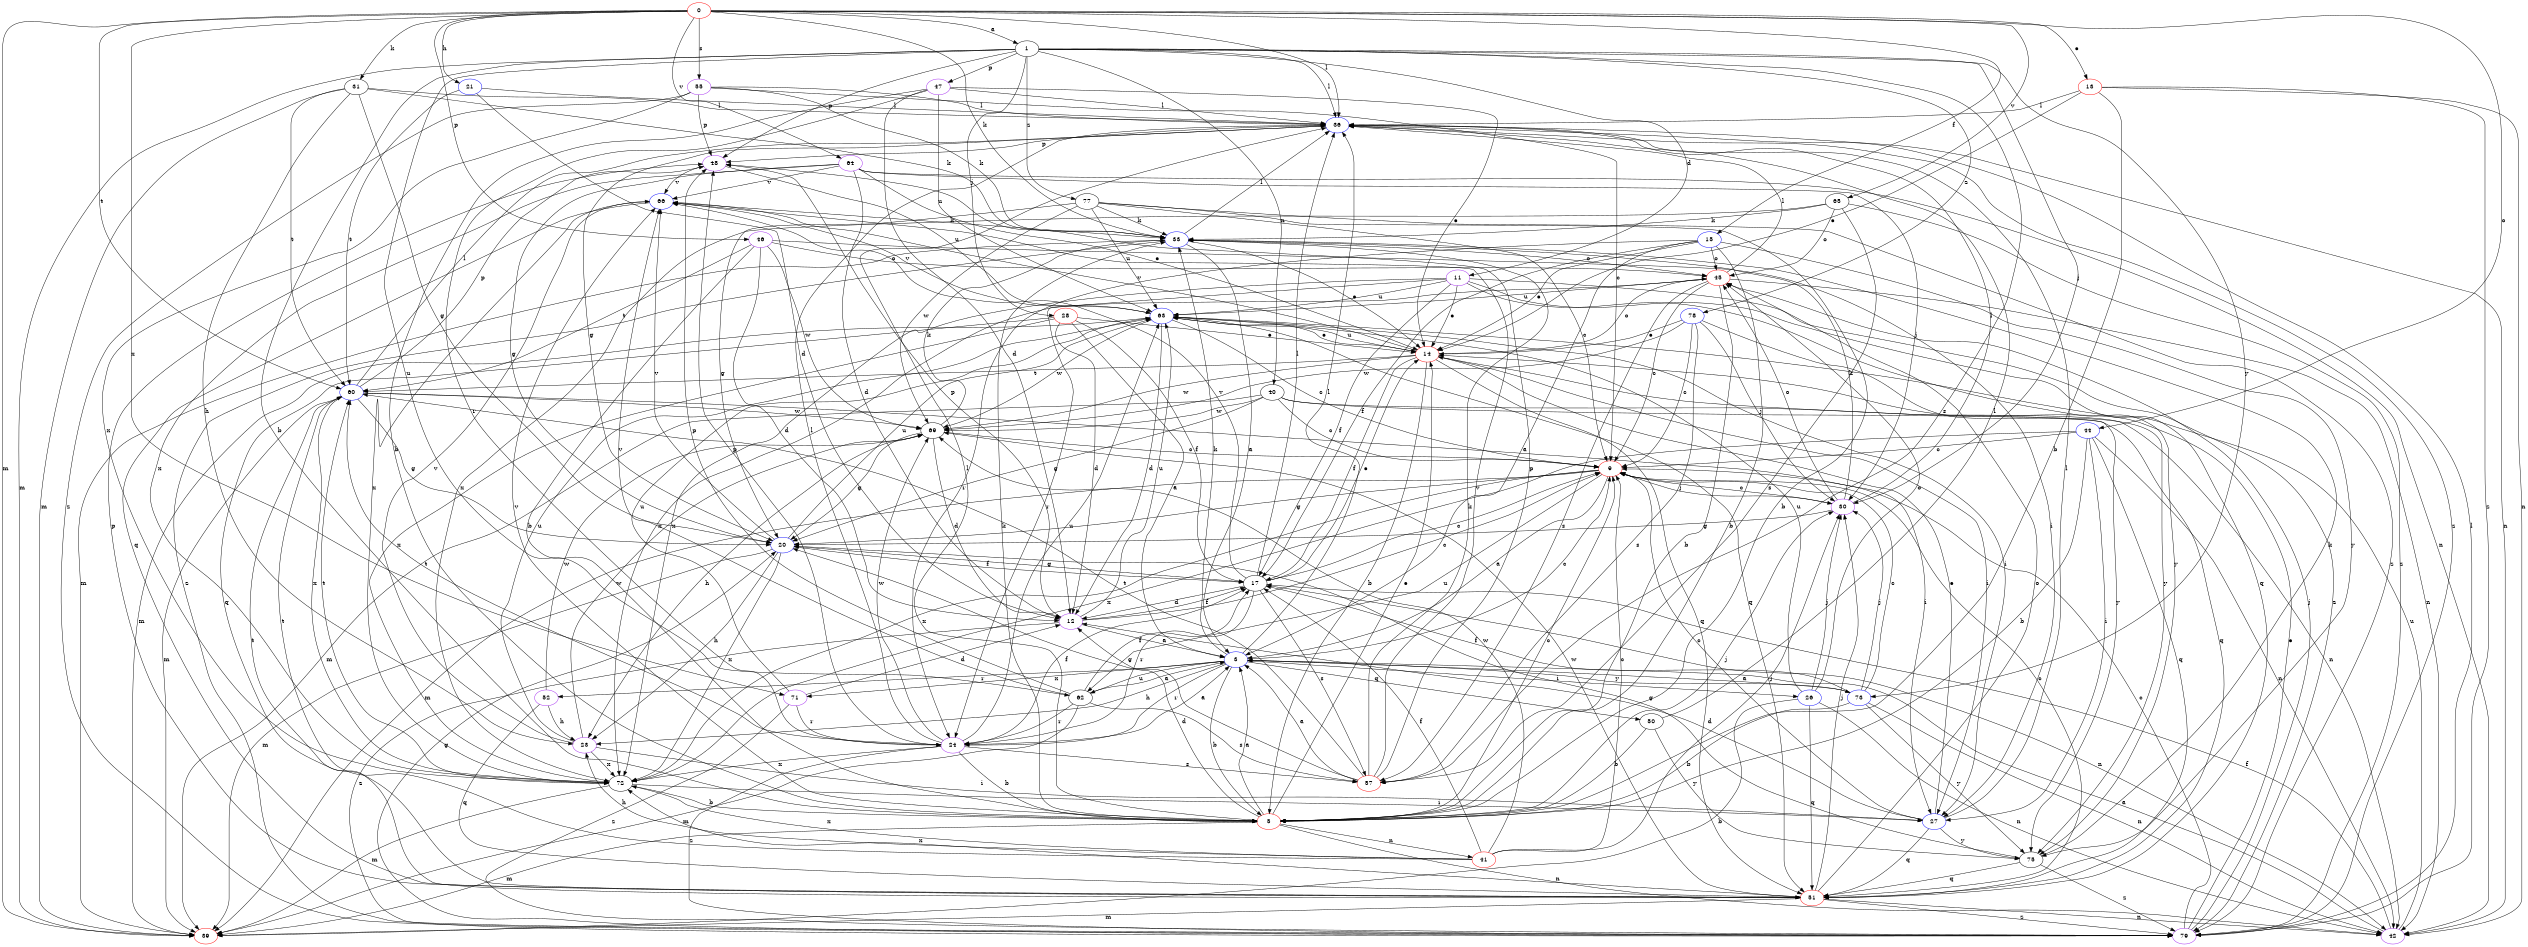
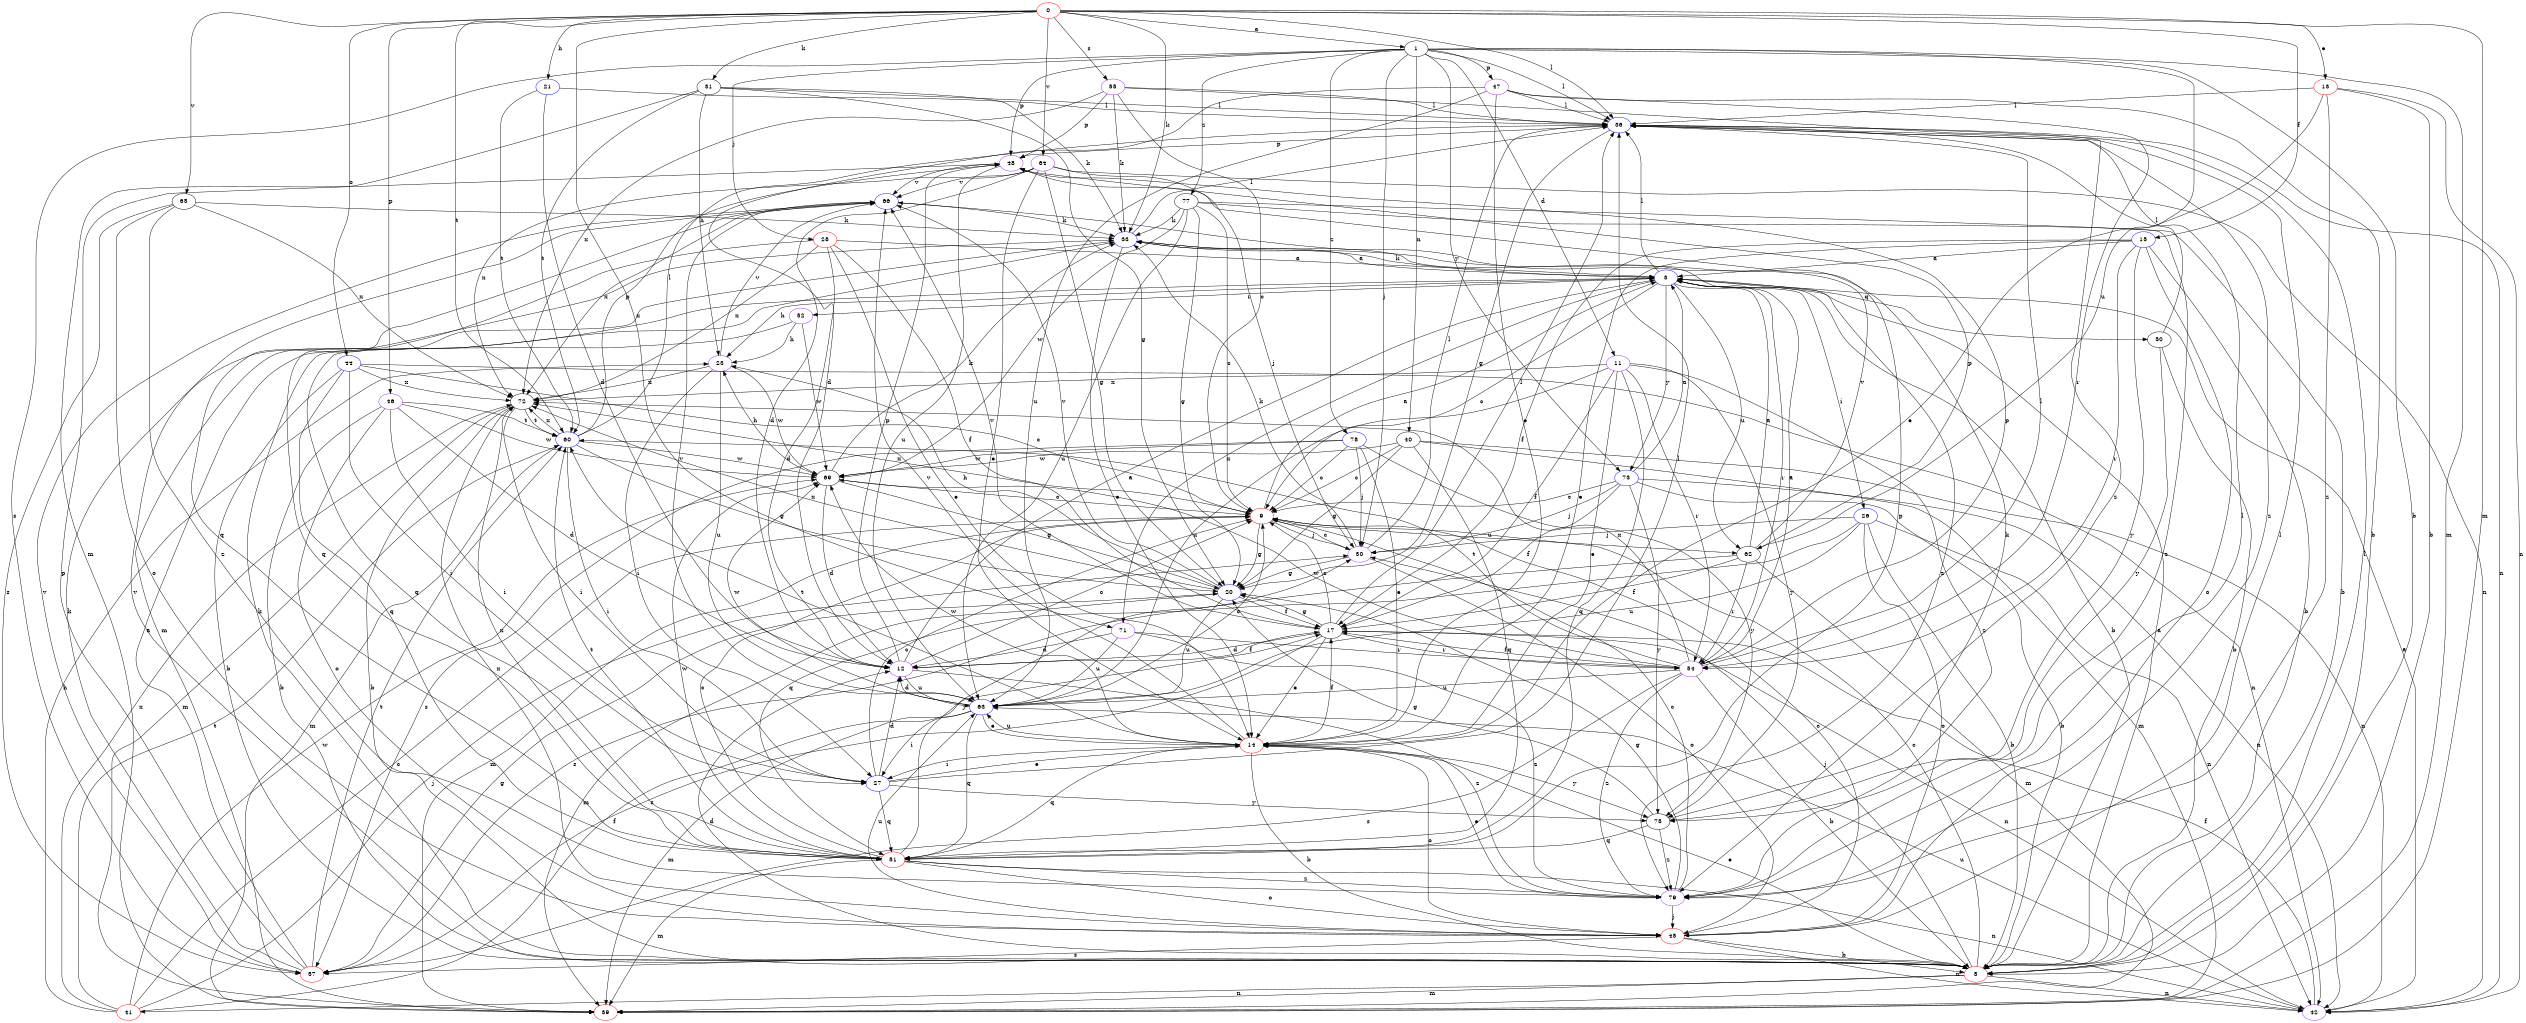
edge "33" -> "45": removed, label "o"
node "24": label "24" -> "54"
edge "26" -> "39": now "26" -> "5"
